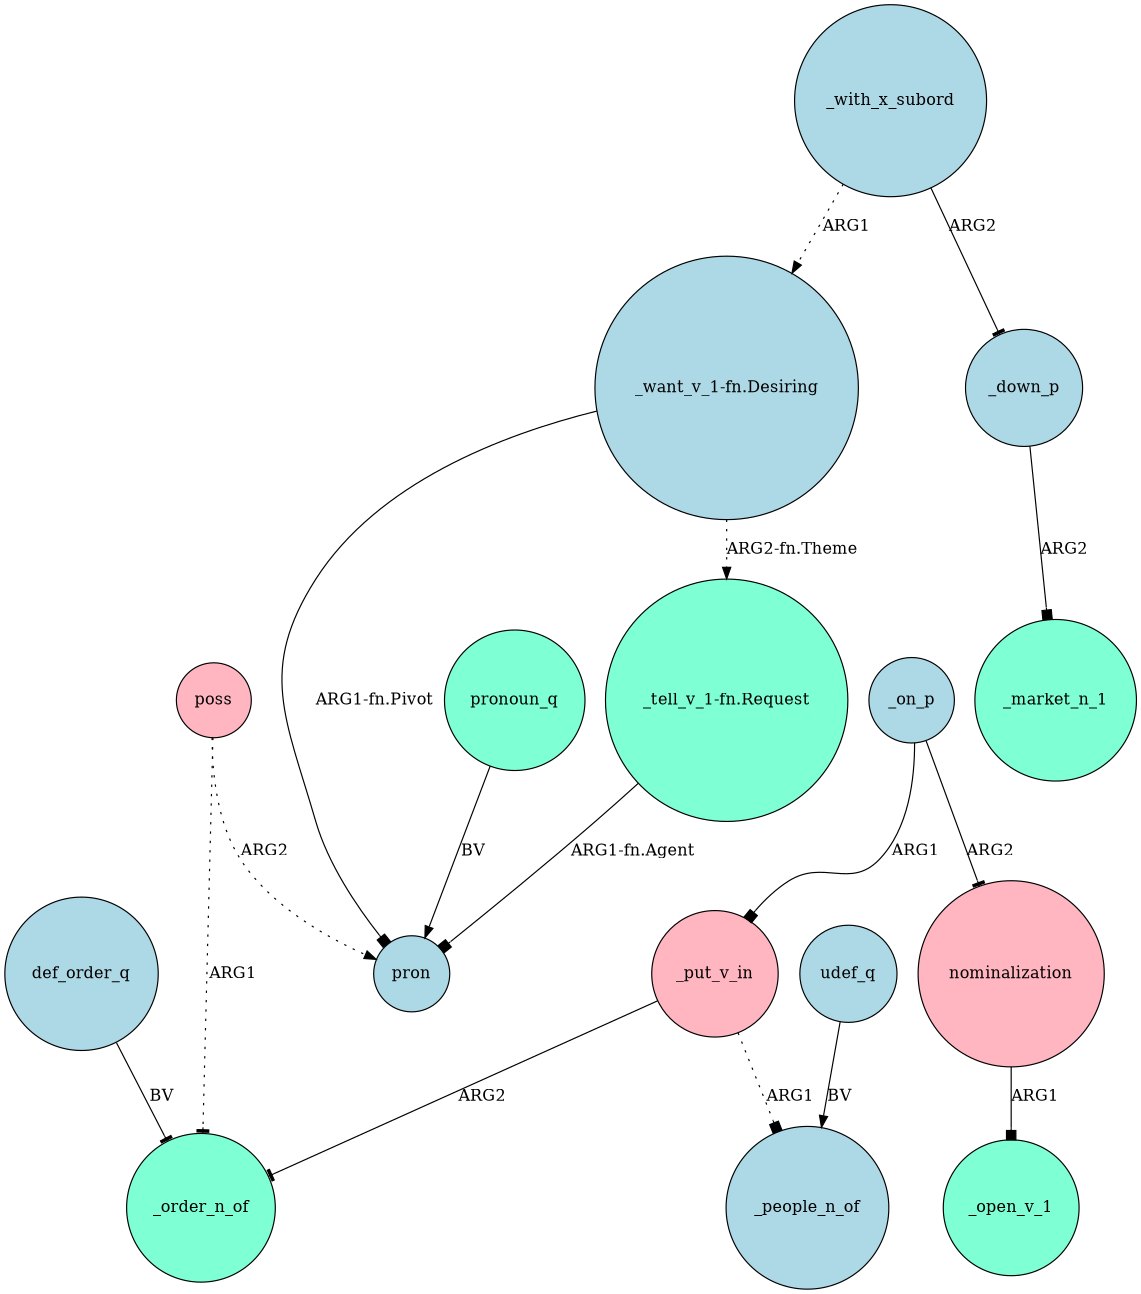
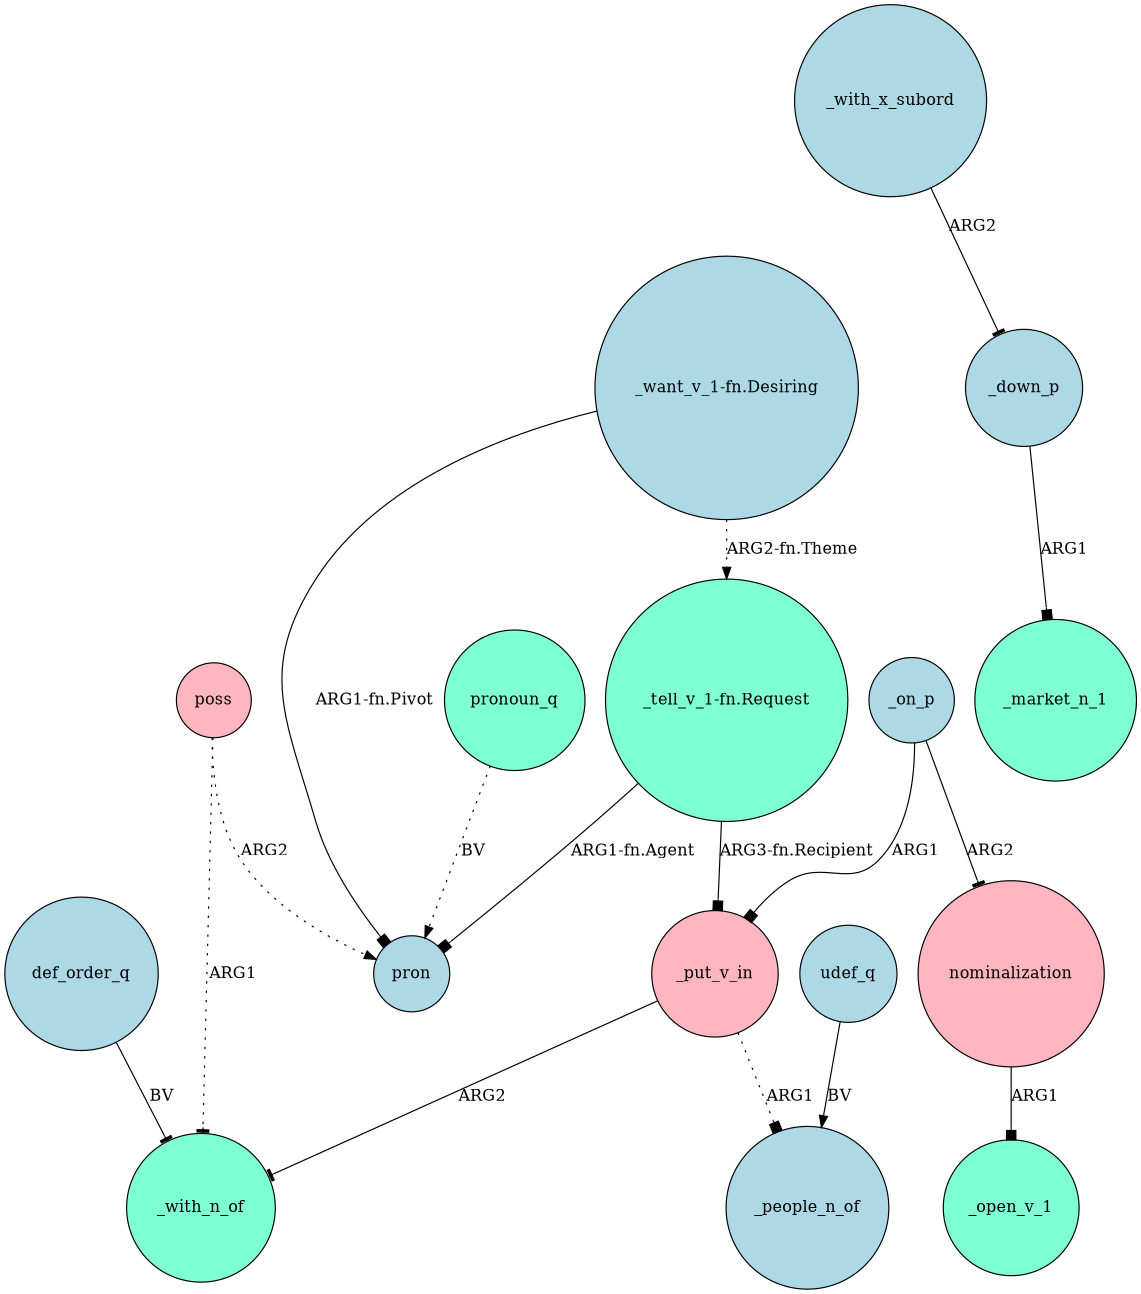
edge "_with_x_subord" -> "_want_v_1-fn.Desiring": removed, label "ARG1"
edge "_down_p" -> "_market_n_1": label "ARG2" -> "ARG1"
edge "pronoun_q" -> "pron": style solid -> dotted
edge "_tell_v_1-fn.Request" -> "_put_v_in": added, label "ARG3-fn.Recipient"
node "_order_n_of": label "_order_n_of" -> "_with_n_of"
